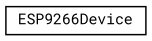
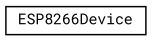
node "ESP9266Device": label "ESP9266Device" -> "ESP8266Device"
